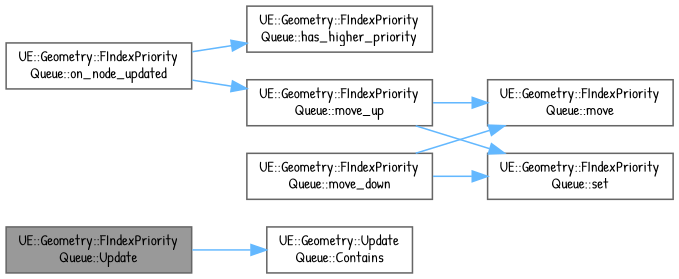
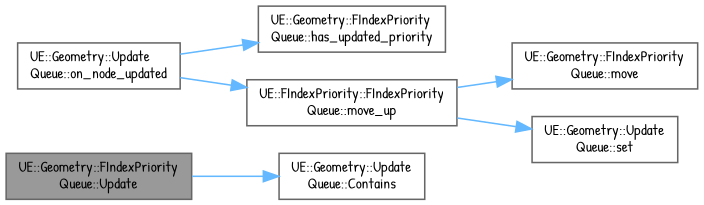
node "UE::Geometry::FIndexPriority Queue::has_higher_priority": label "UE::Geometry::FIndexPriority Queue::has_higher_priority" -> "UE::Geometry::FIndexPriority Queue::has_updated_priority"
node "UE::Geometry::FIndexPriority Queue::on_node_updated": label "UE::Geometry::FIndexPriority Queue::on_node_updated" -> "UE::Geometry::Update Queue::on_node_updated"
node "UE::Geometry::FIndexPriority Queue::move_up": label "UE::Geometry::FIndexPriority Queue::move_up" -> "UE::FIndexPriority::FIndexPriority Queue::move_up"
node "UE::Geometry::FIndexPriority Queue::move_down": removed
node "UE::Geometry::FIndexPriority Queue::set": label "UE::Geometry::FIndexPriority Queue::set" -> "UE::Geometry::Update Queue::set"
